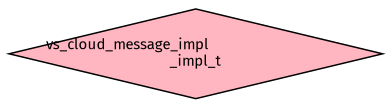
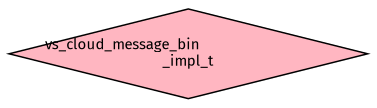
node "vs_cloud_message_impl _impl_t": label "vs_cloud_message_impl _impl_t" -> "vs_cloud_message_bin _impl_t"
